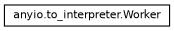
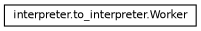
node "anyio.to_interpreter.Worker": label "anyio.to_interpreter.Worker" -> "interpreter.to_interpreter.Worker"
